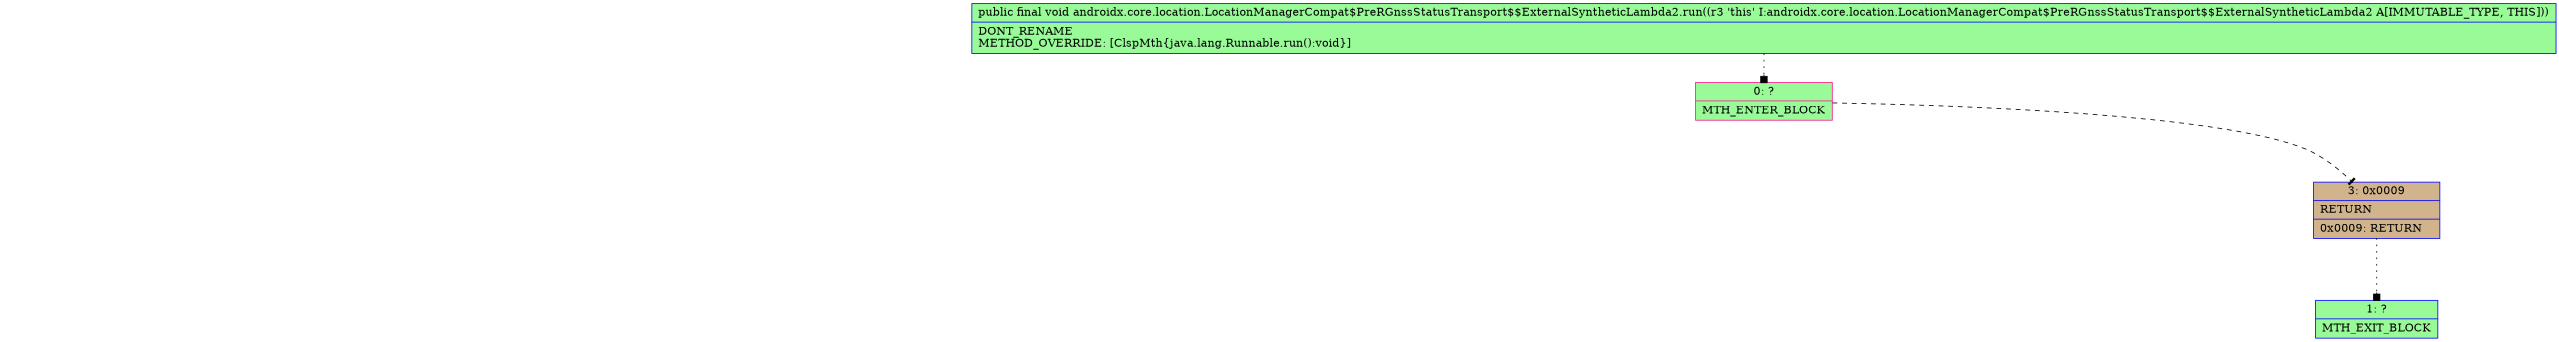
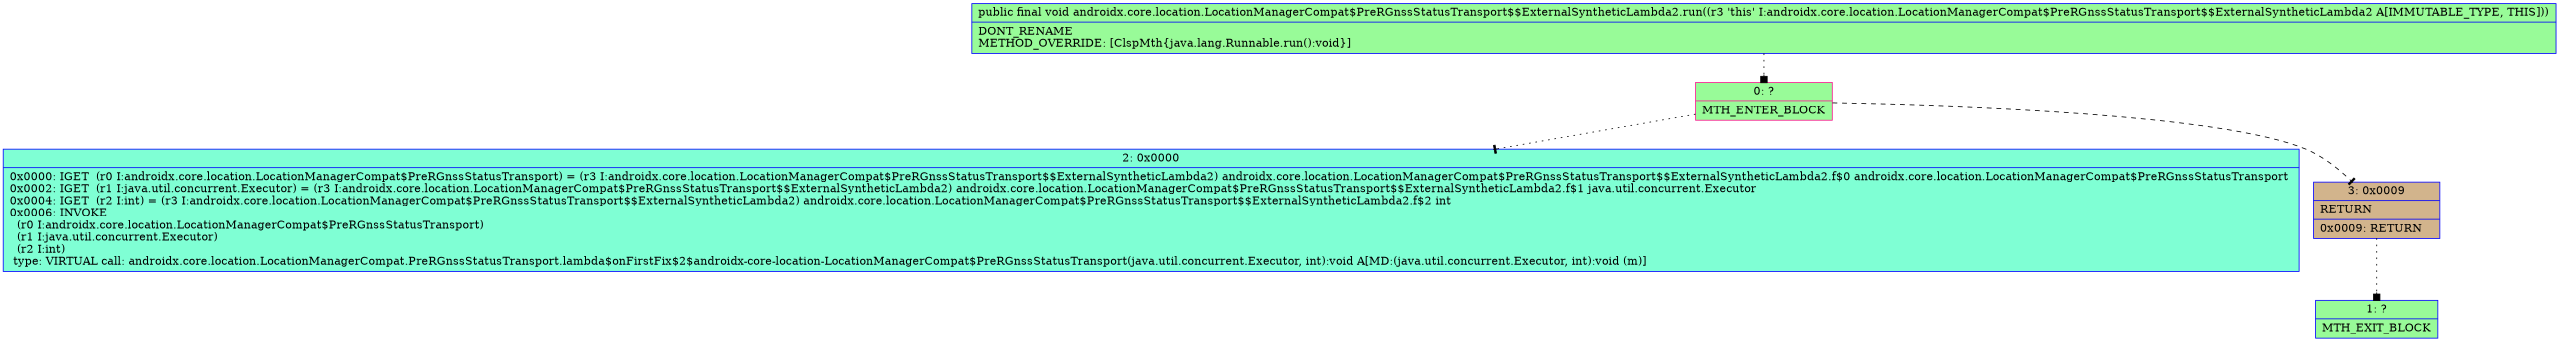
node "2: 0x0000": added
